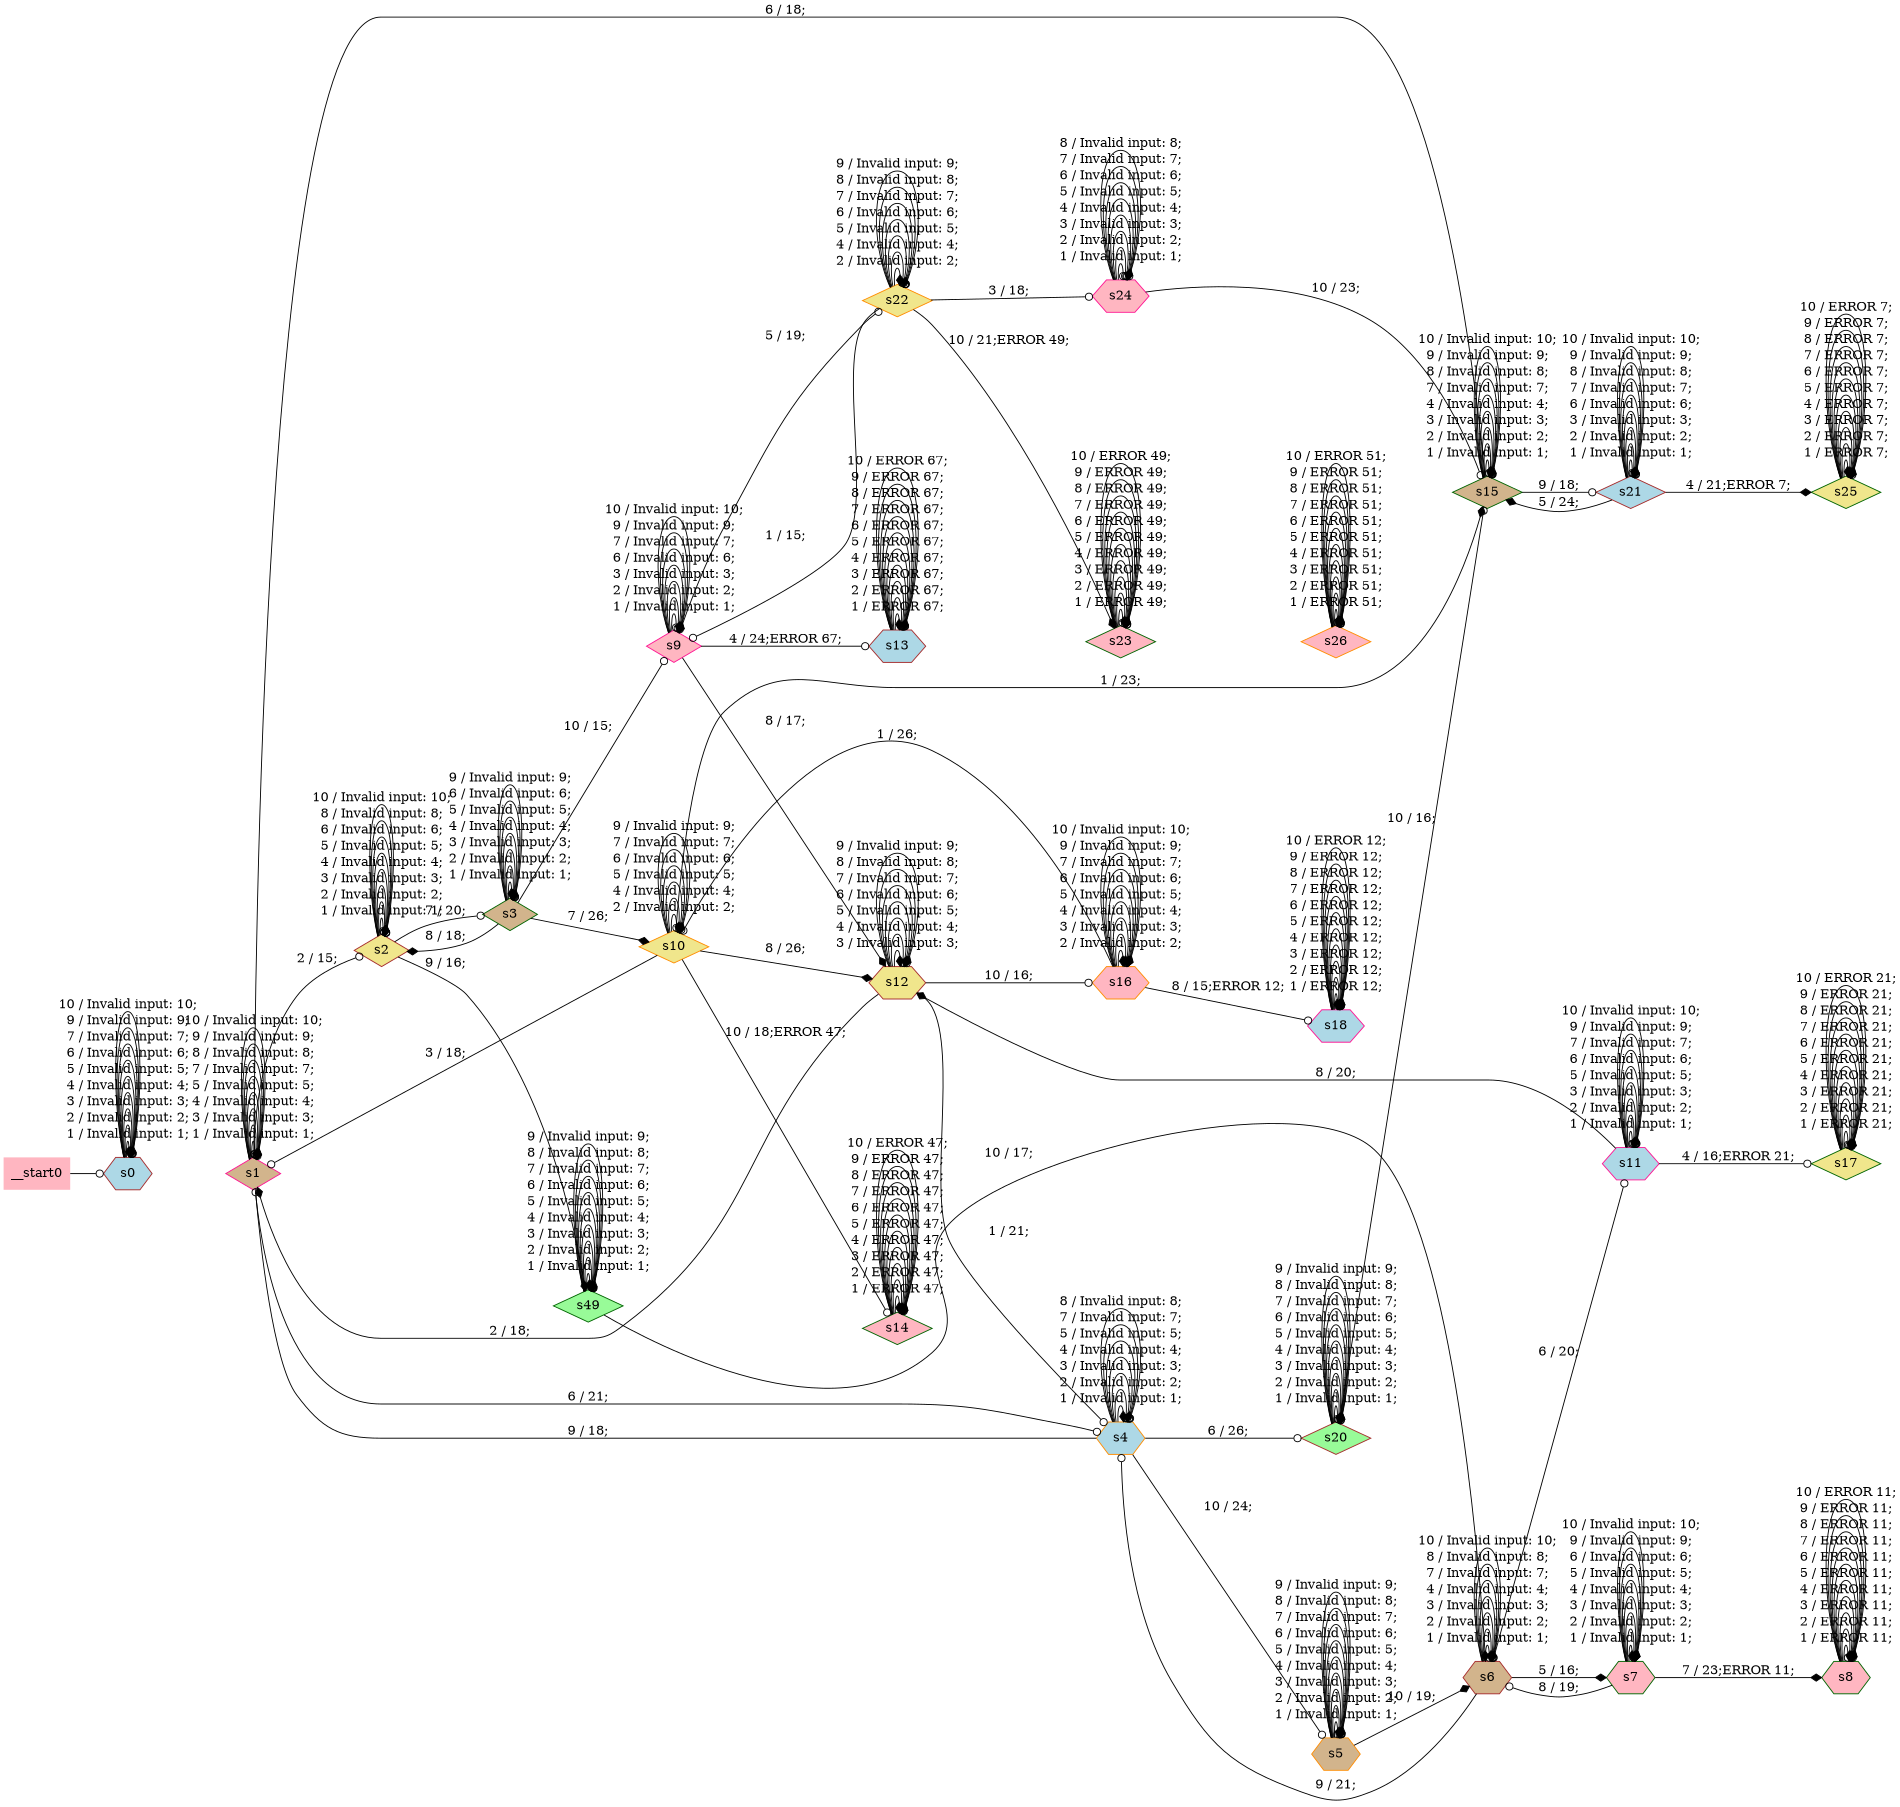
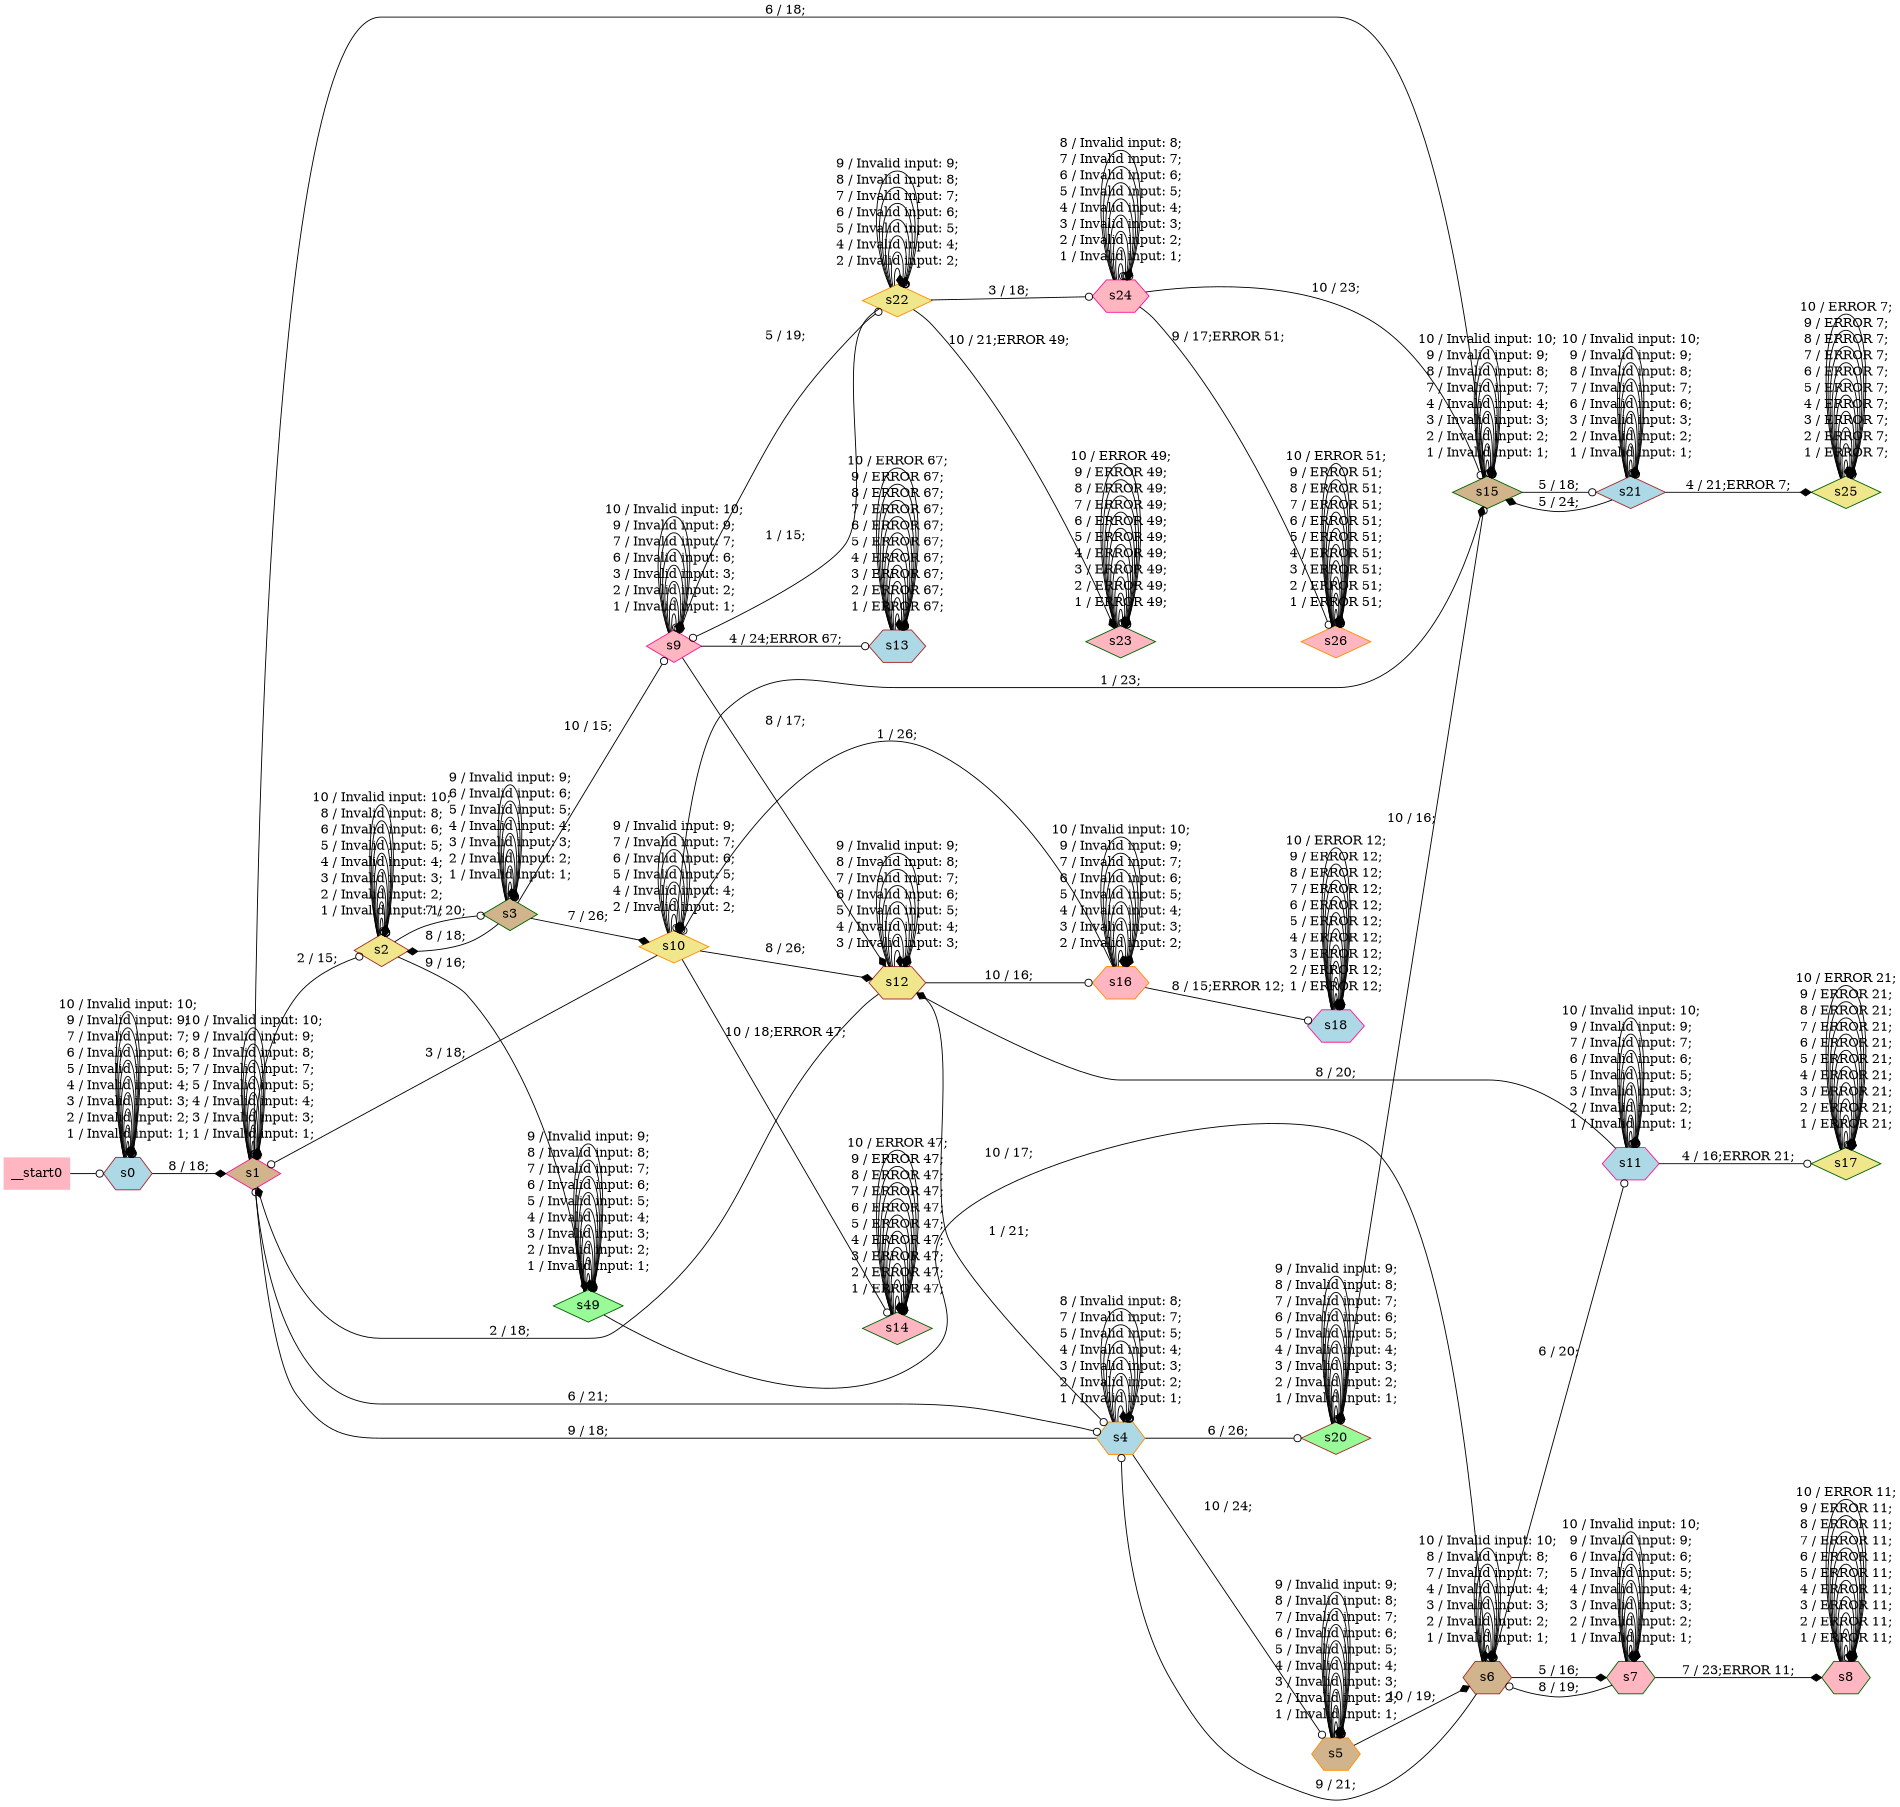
edge "s24" -> "s26": added, label "9 / 17;ERROR 51;"
edge "s15" -> "s21": label "9 / 18;" -> "5 / 18;"
edge "s0" -> "s1": added, label "8 / 18;"
